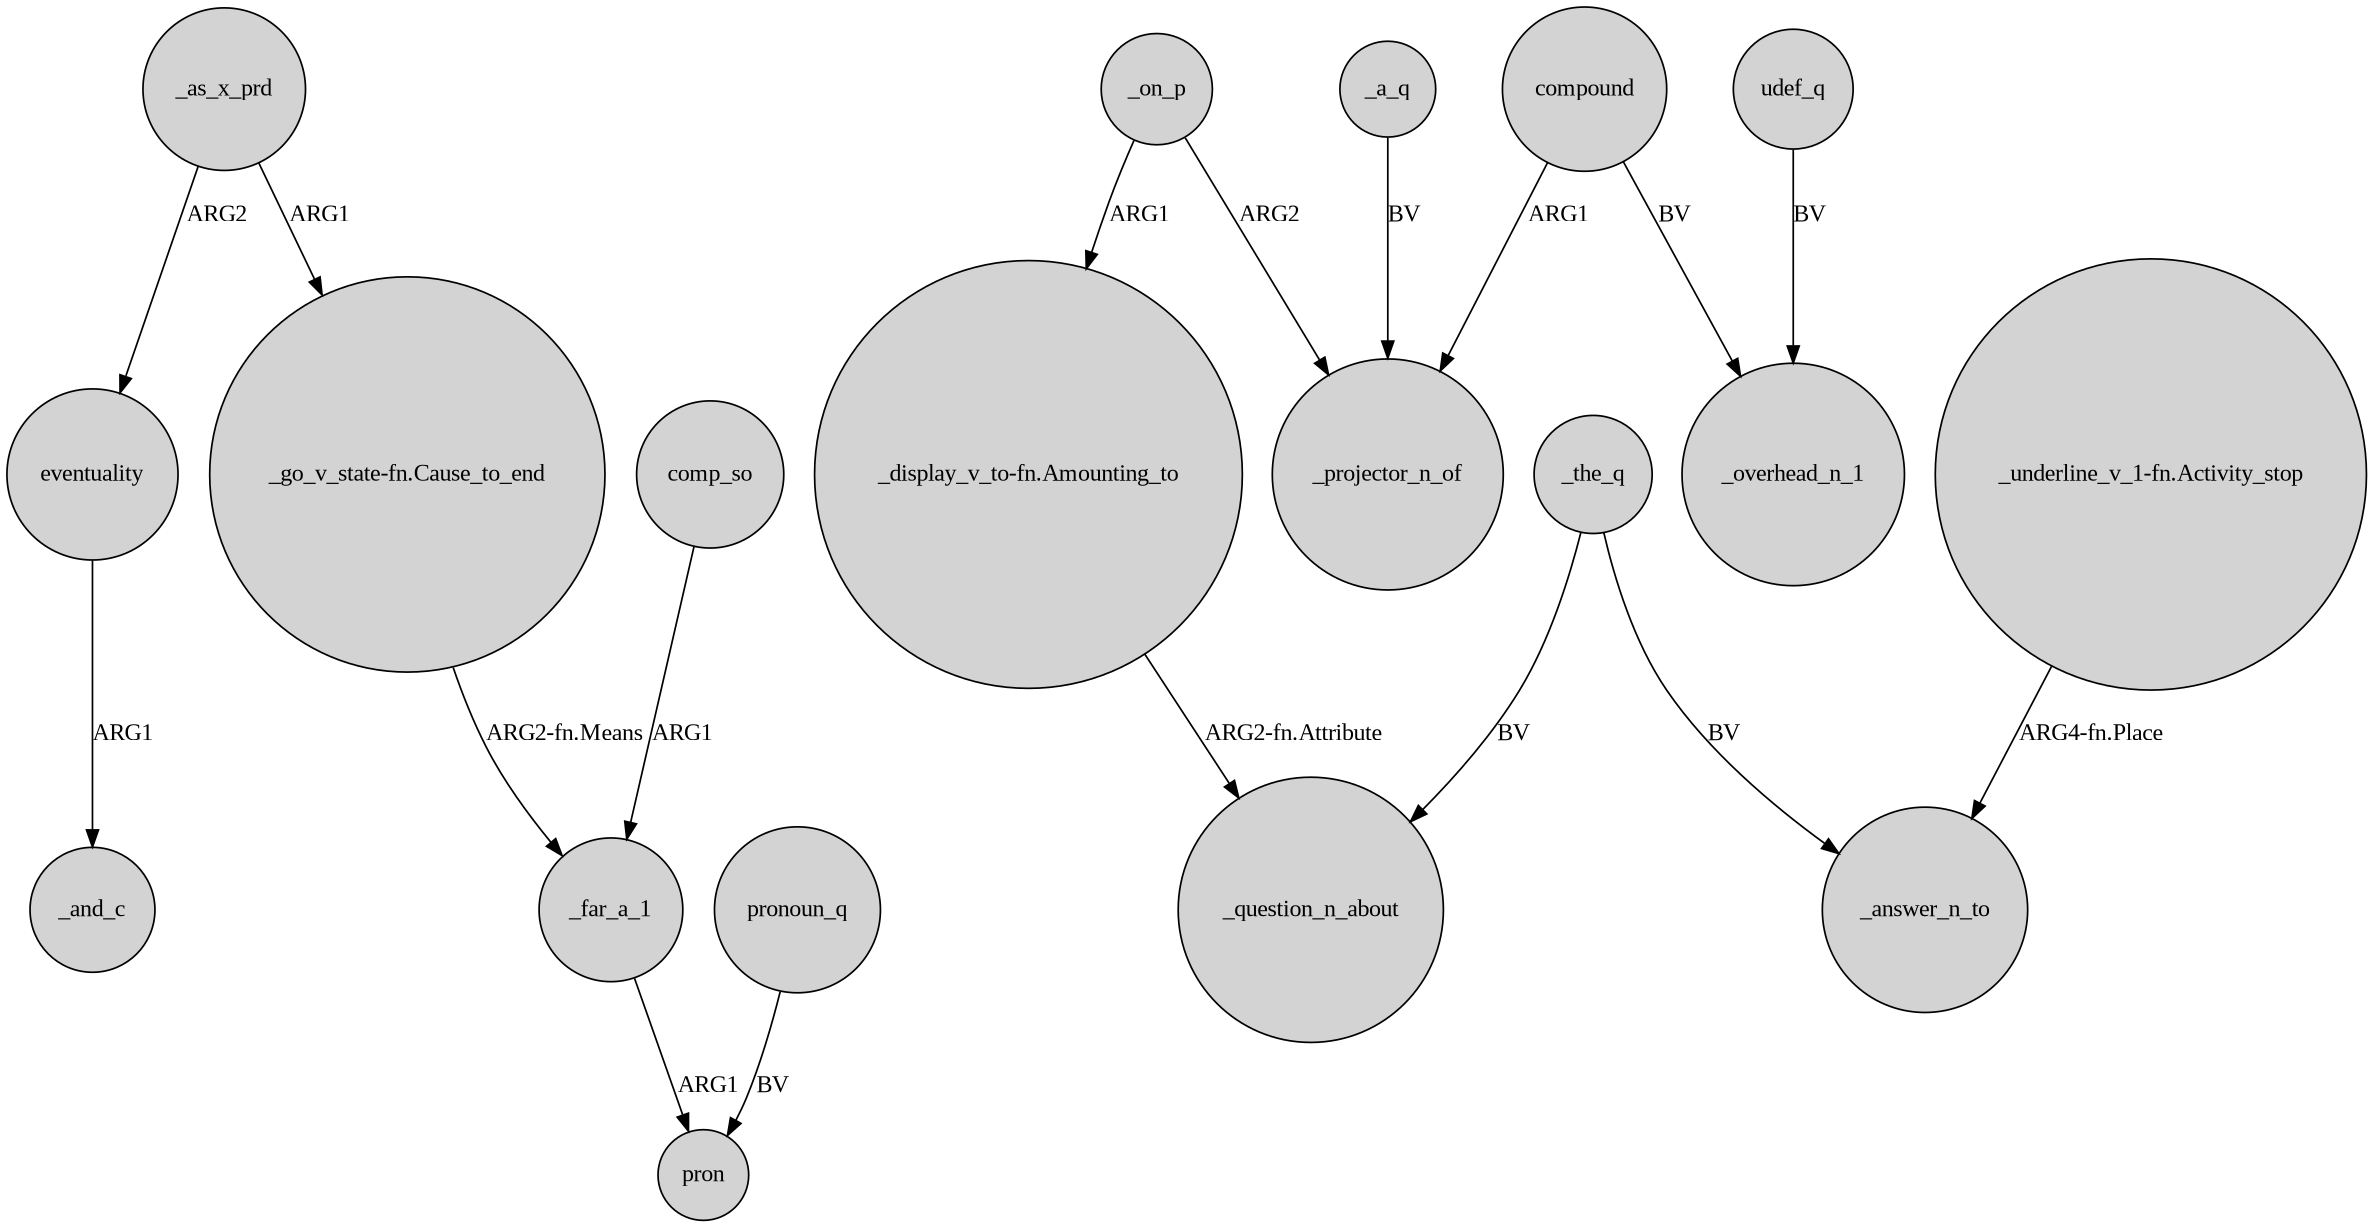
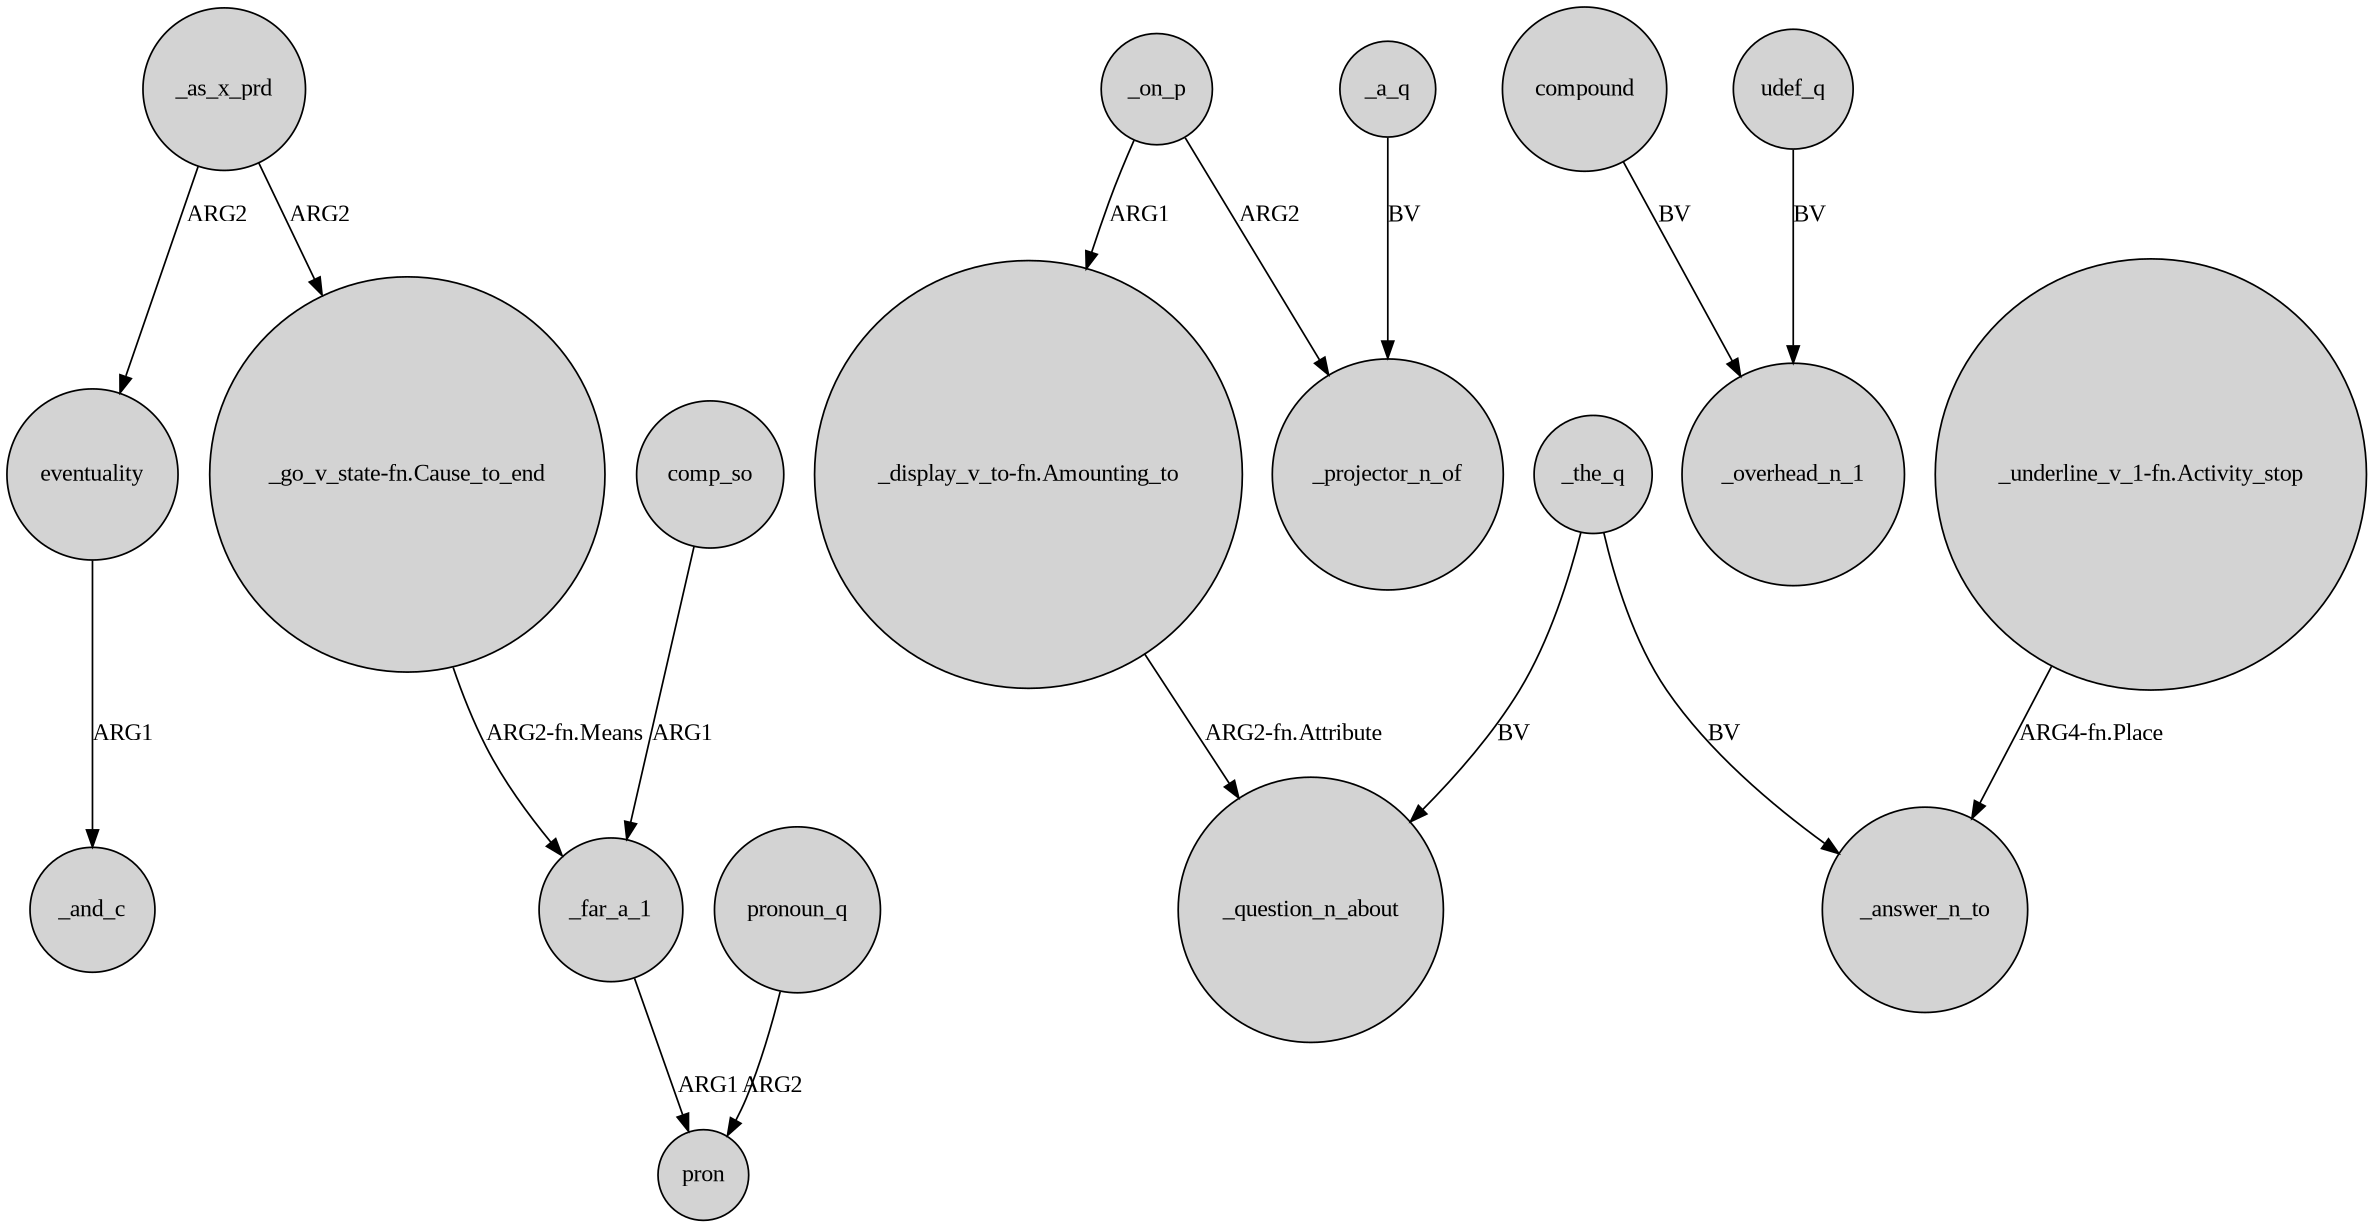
edge "_as_x_prd" -> "_go_v_state-fn.Cause_to_end": label "ARG1" -> "ARG2"
edge "compound" -> "_projector_n_of": removed, label "ARG1"
edge "pronoun_q" -> "pron": label "BV" -> "ARG2"
